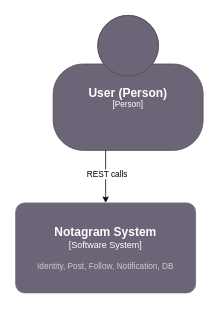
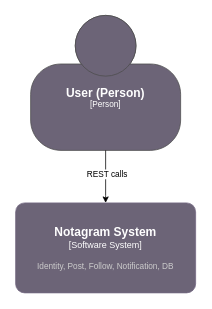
node "User (Person) [Person]": moved (128, 83) -> (105, 83)
